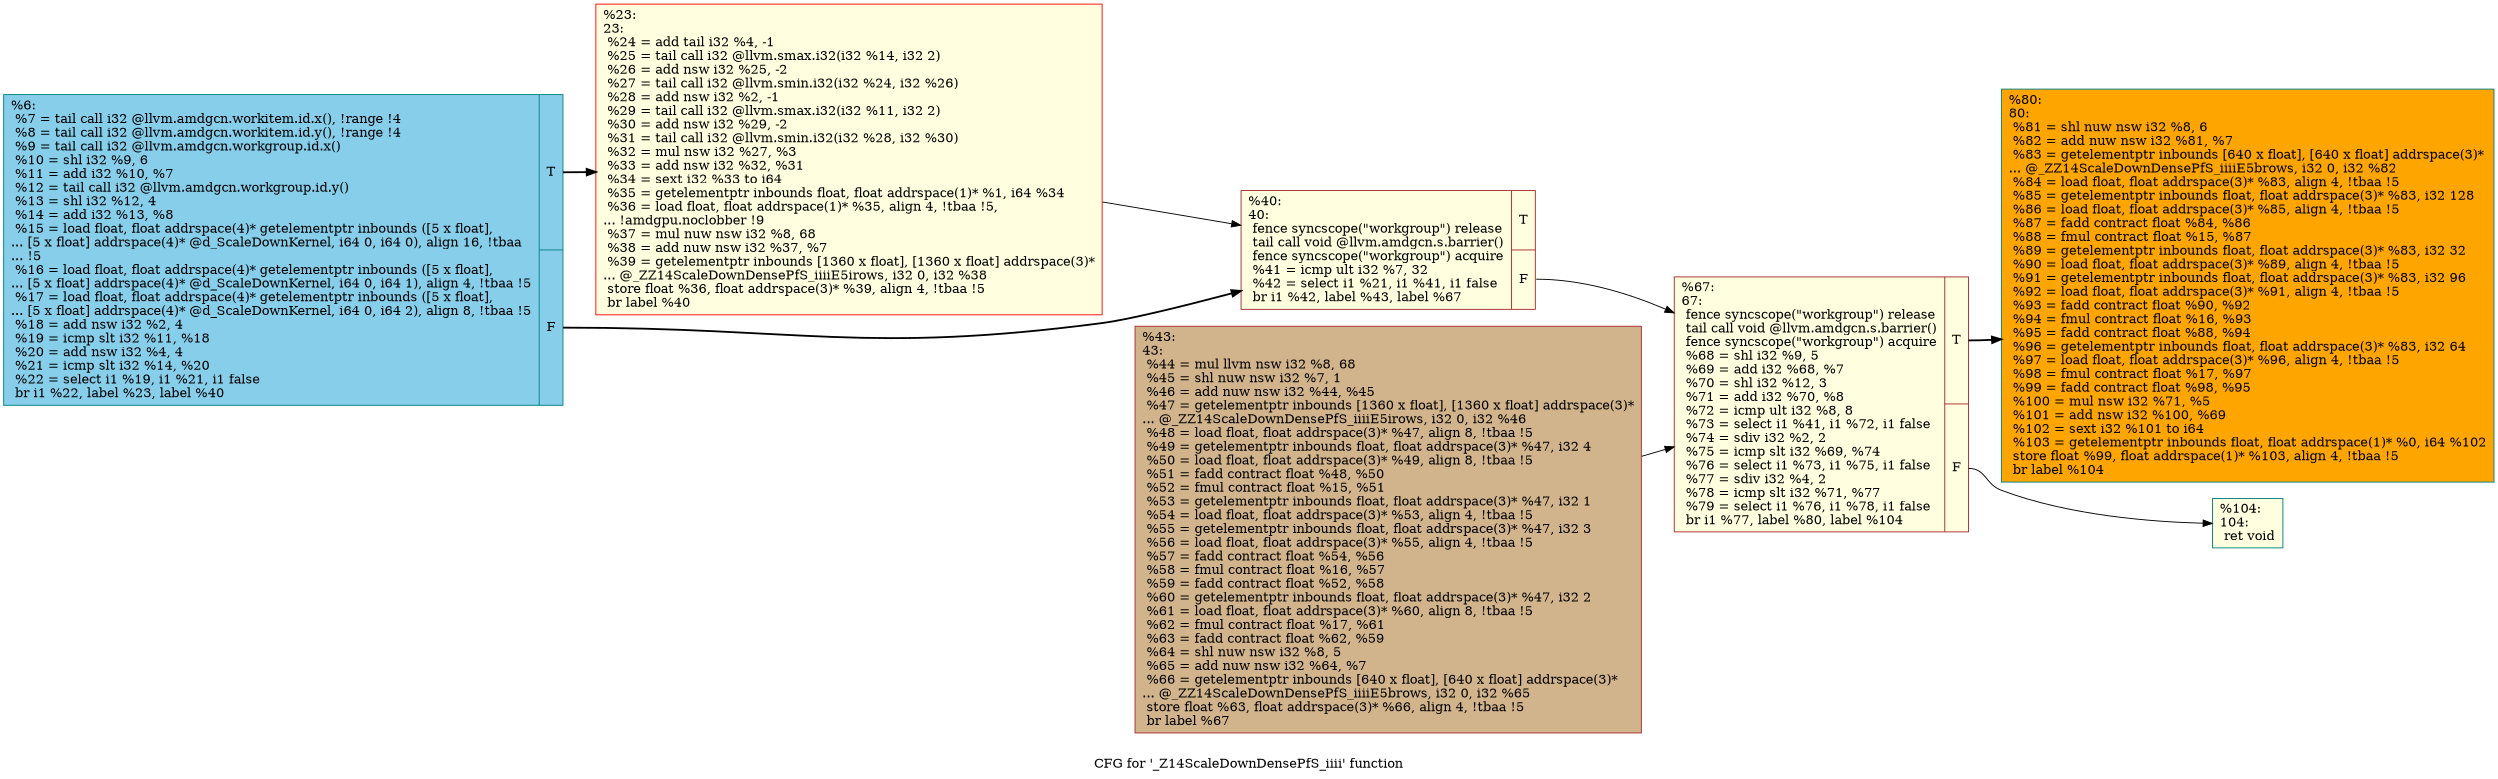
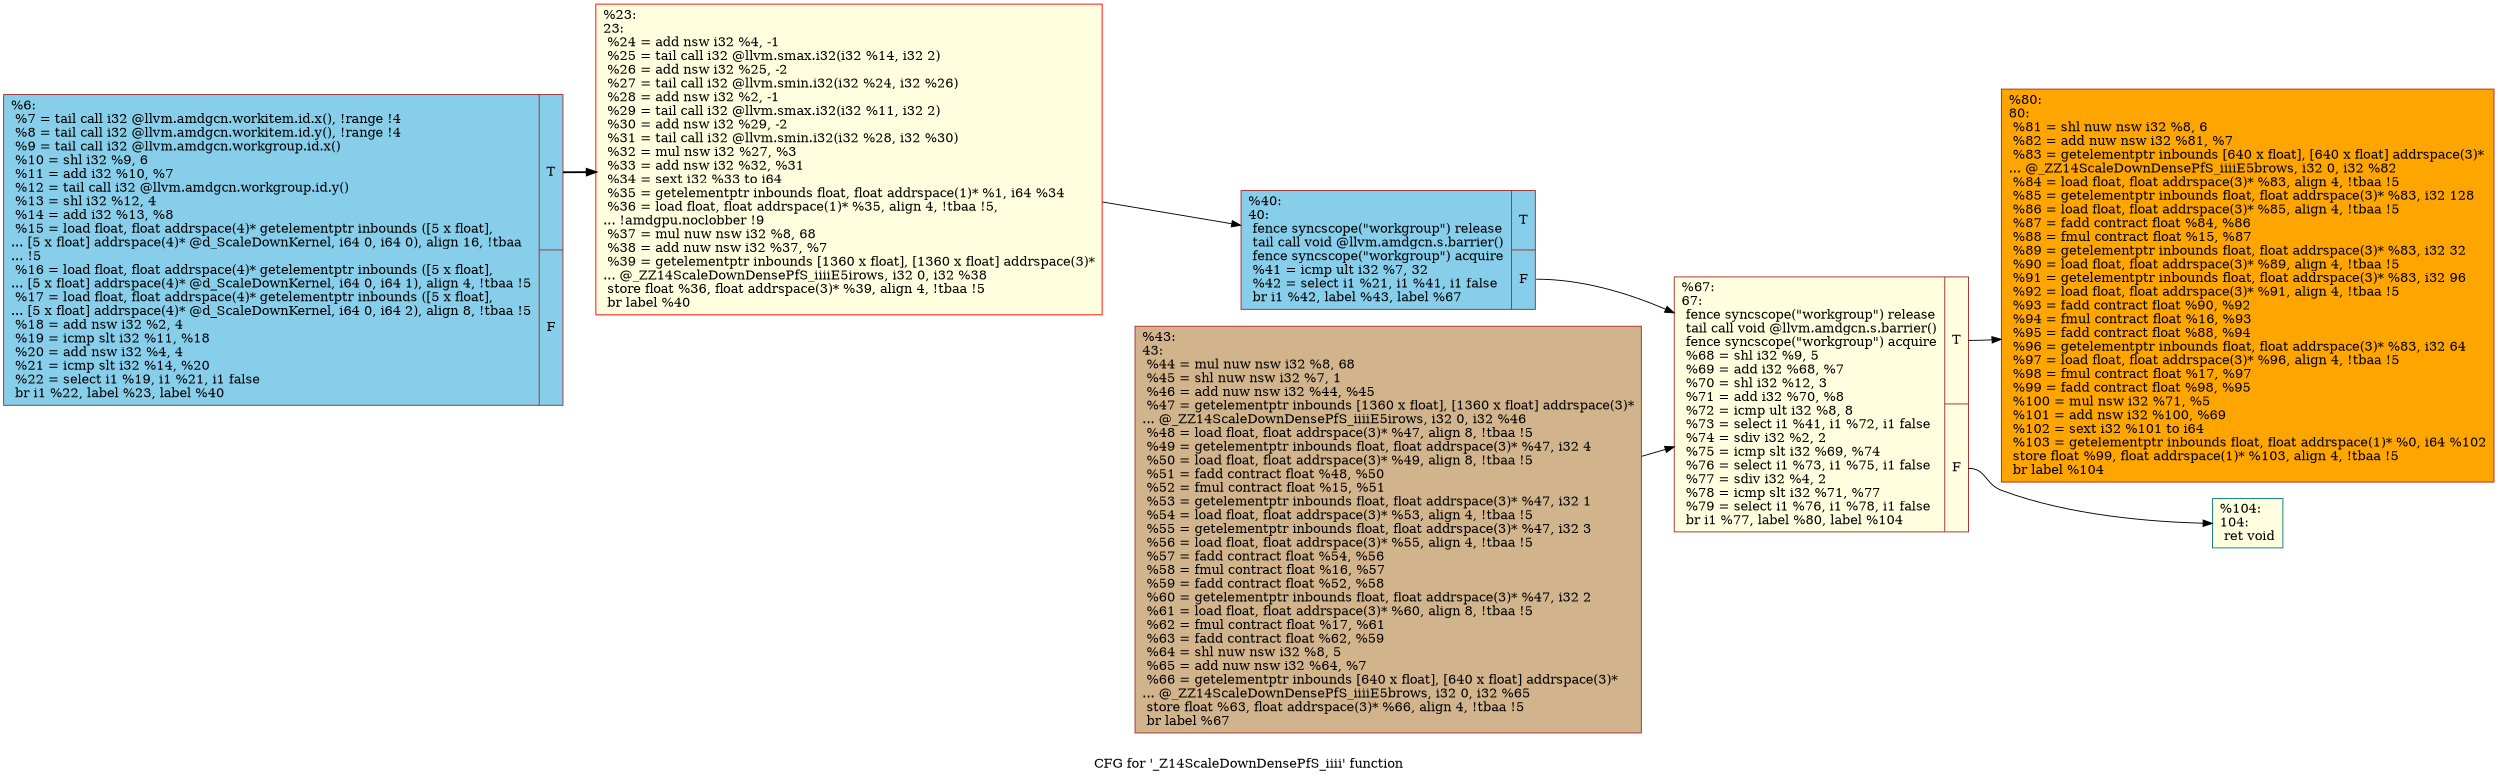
node "%23:": text "%24 = add tail i32 %4, -1" -> "%24 = add nsw i32 %4, -1"
node "%6:": color teal -> brown
node "%40:": fillcolor lightyellow -> skyblue
node "%80:": color teal -> brown
edge "%6:" -> "%40:": removed
edge "%67:" -> "%80:": style bold -> solid
node "%43:": text "%44 = mul llvm nsw i32 %8, 68" -> "%44 = mul nuw nsw i32 %8, 68"
